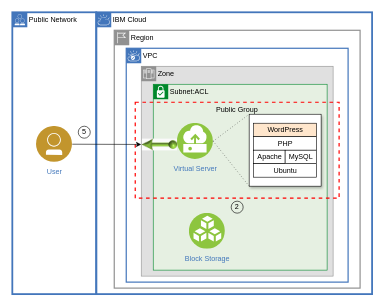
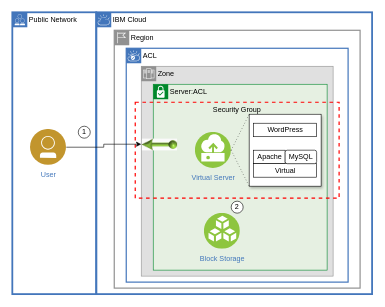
node "VPC": label "VPC" -> "ACL"
node "Subnet:ACL": label "Subnet:ACL" -> "Server:ACL"
node "Public Group": label "Public Group" -> "Security Group"
node "WordPress": fillcolor #ffe6cc -> #ffffff
node "5": label "5" -> "1"
node "Virtual Server": moved (195, 141) -> (213, 150)
node "User": moved (54, 144) -> (48, 147)
node "PHP": removed
node "MySQL": shape rectangle -> rounded rectangle
node "Ubuntu": label "Ubuntu" -> "Virtual"
node "2": fillcolor #e6f0e2 -> #ffffff
node "Block Storage": moved (207, 231) -> (222, 231)
